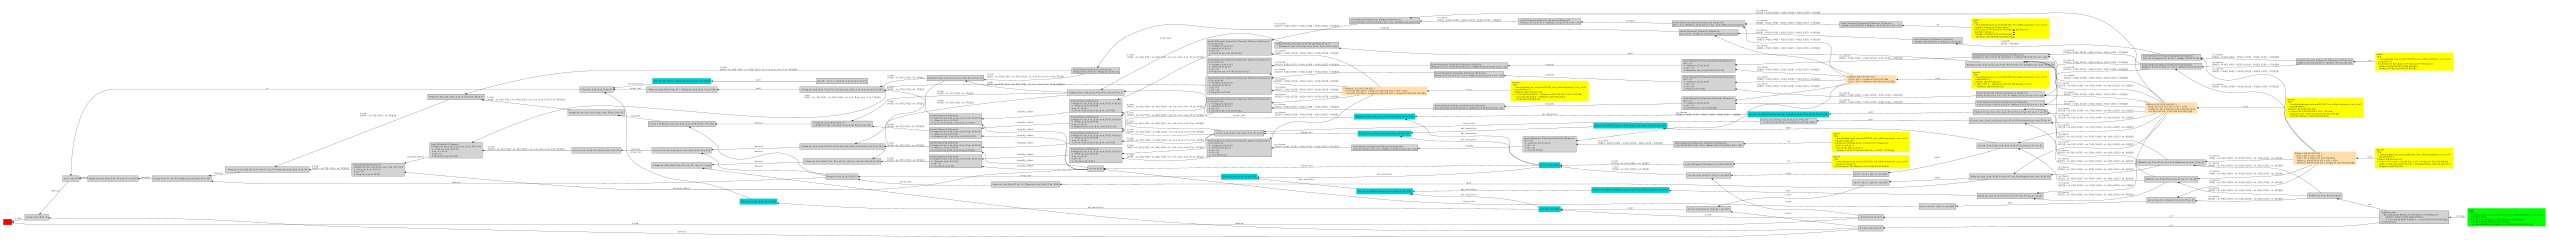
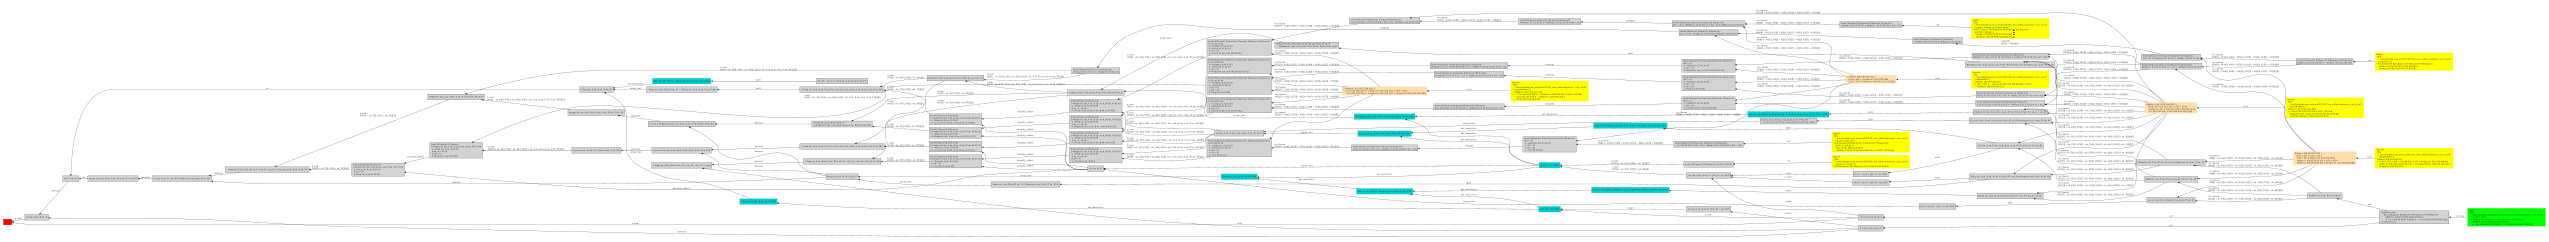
edge "[Perp sk_A sk_B sk_P sk_P1 ∨ sk_P = sk_P1]" -> "sk_P = sk_P1": label "demod" -> "clc"
edge "sk_P1 = sk_P ← ⟦sk_P1 = sk_P⟧/7" -> "Col sk_A sk_B sk_P ← ⟦sk_P1 = sk_P⟧/7": now "sk_P1 = sk_P ← ⟦sk_P1 = sk_P⟧/7" -> "¬Col sk_A sk_A sk_P ← ⟦sk_A = sk_B⟧/3"
edge "Col sk_A sk_B sk_P1" -> "[¬Perp sk_A sk_B sk_P sk_P1 ∨ sk_P1 = sk_P ∨ ¬true]": label "demod" -> "rw.lit"
